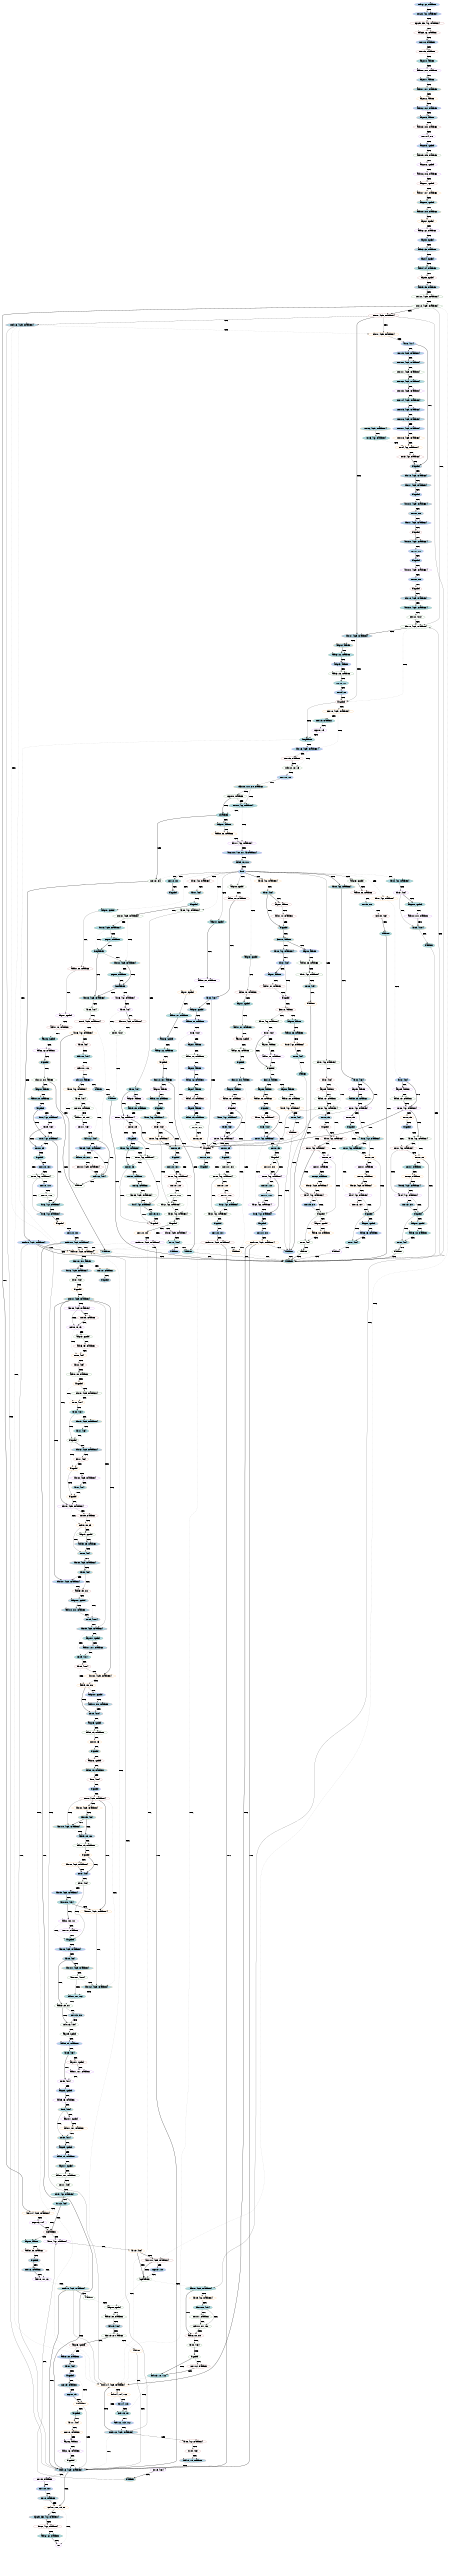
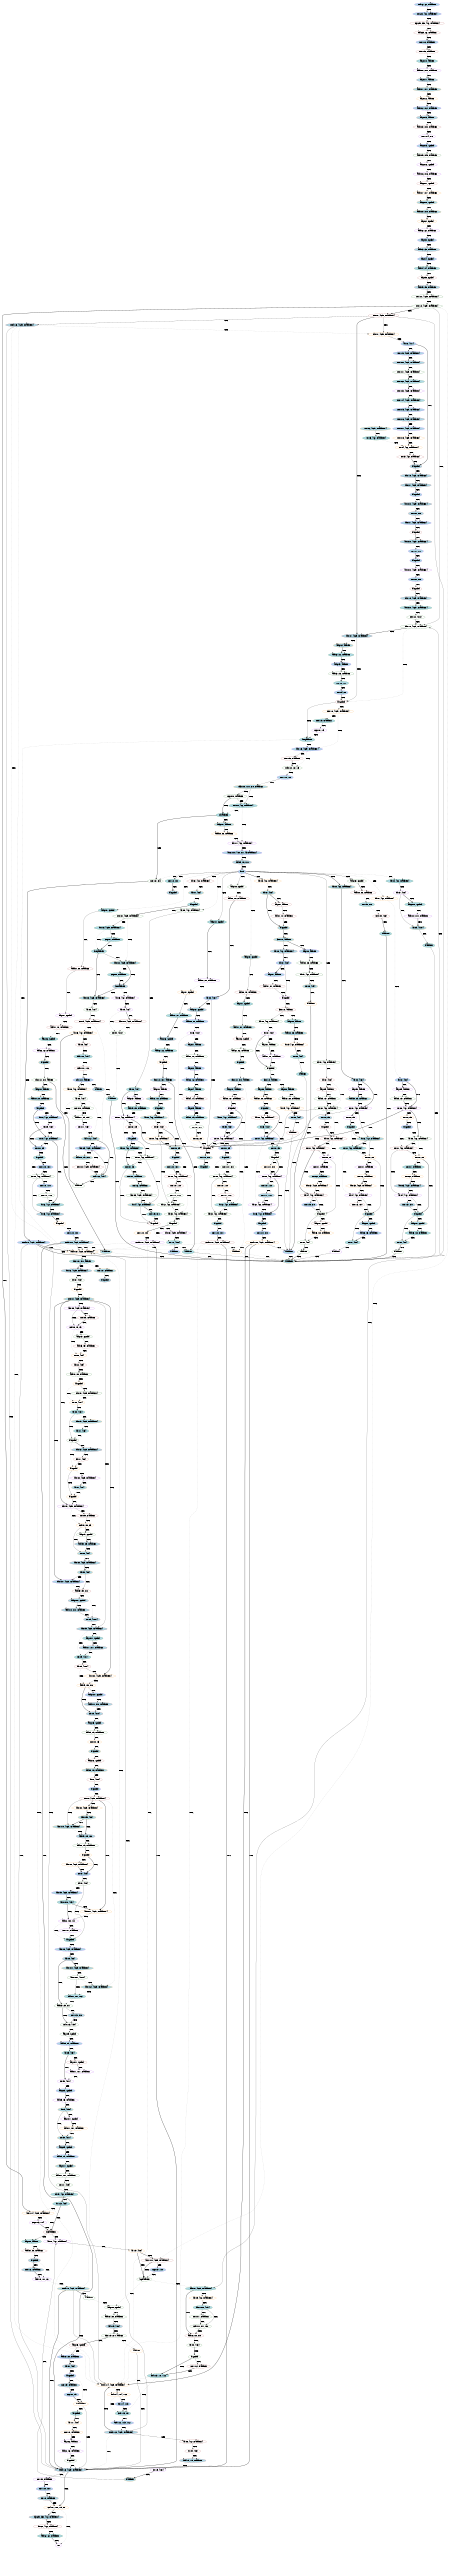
edge "ldur x11 , [ x29 , #- address ]" -> "ldur x12 , [ x29 , #- address ]": now "ldur x11 , [ x29 , #- address ]" -> "add x2 , x10 , x11"
